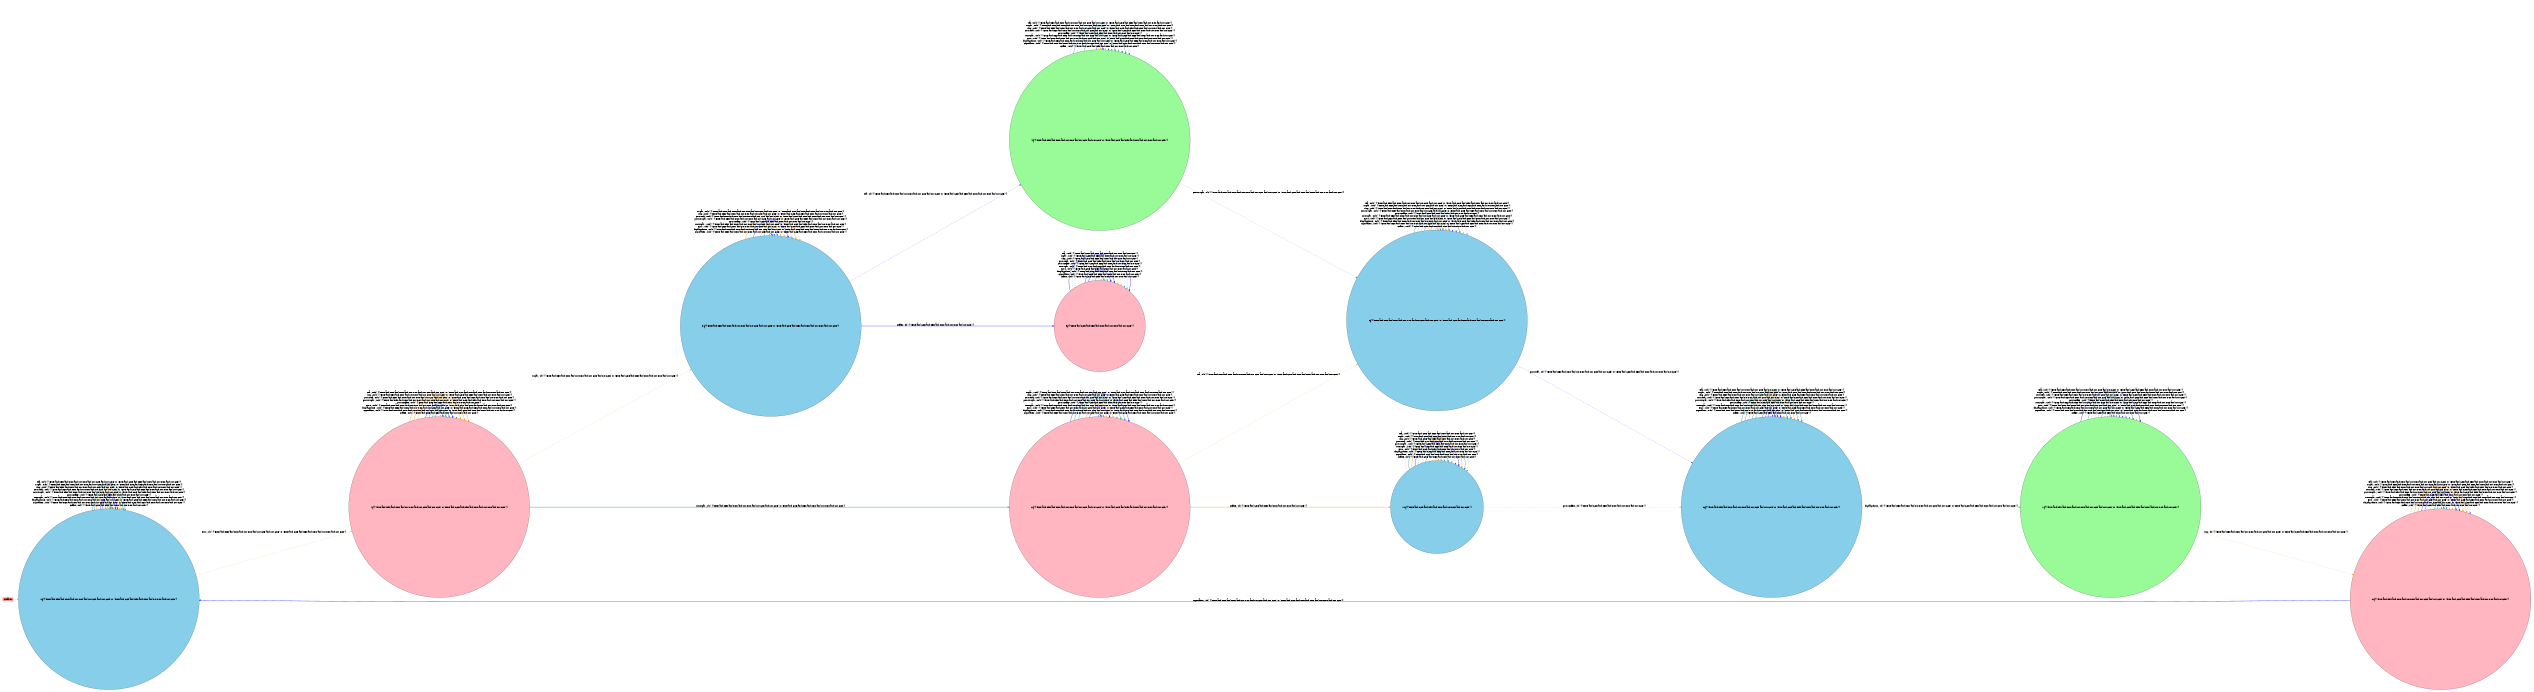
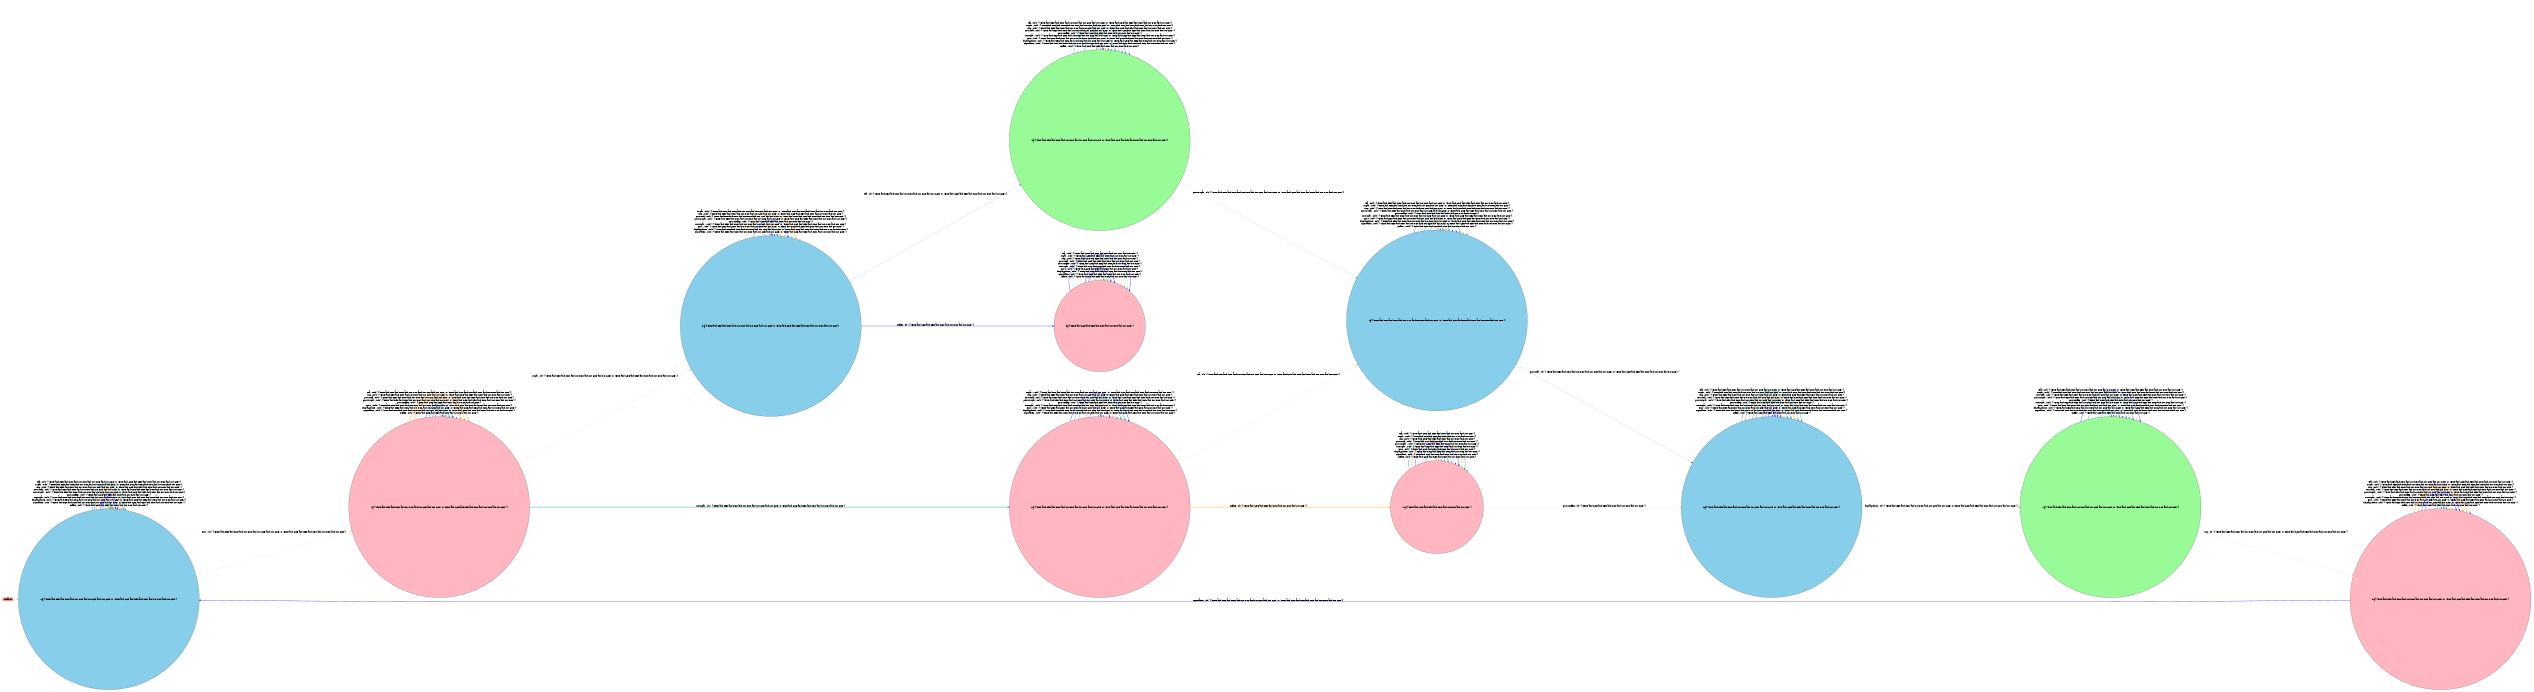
node "10@[((EUR and COF and TEA and TON and not DOL and not CAP))]": fillcolor skyblue -> lightpink
